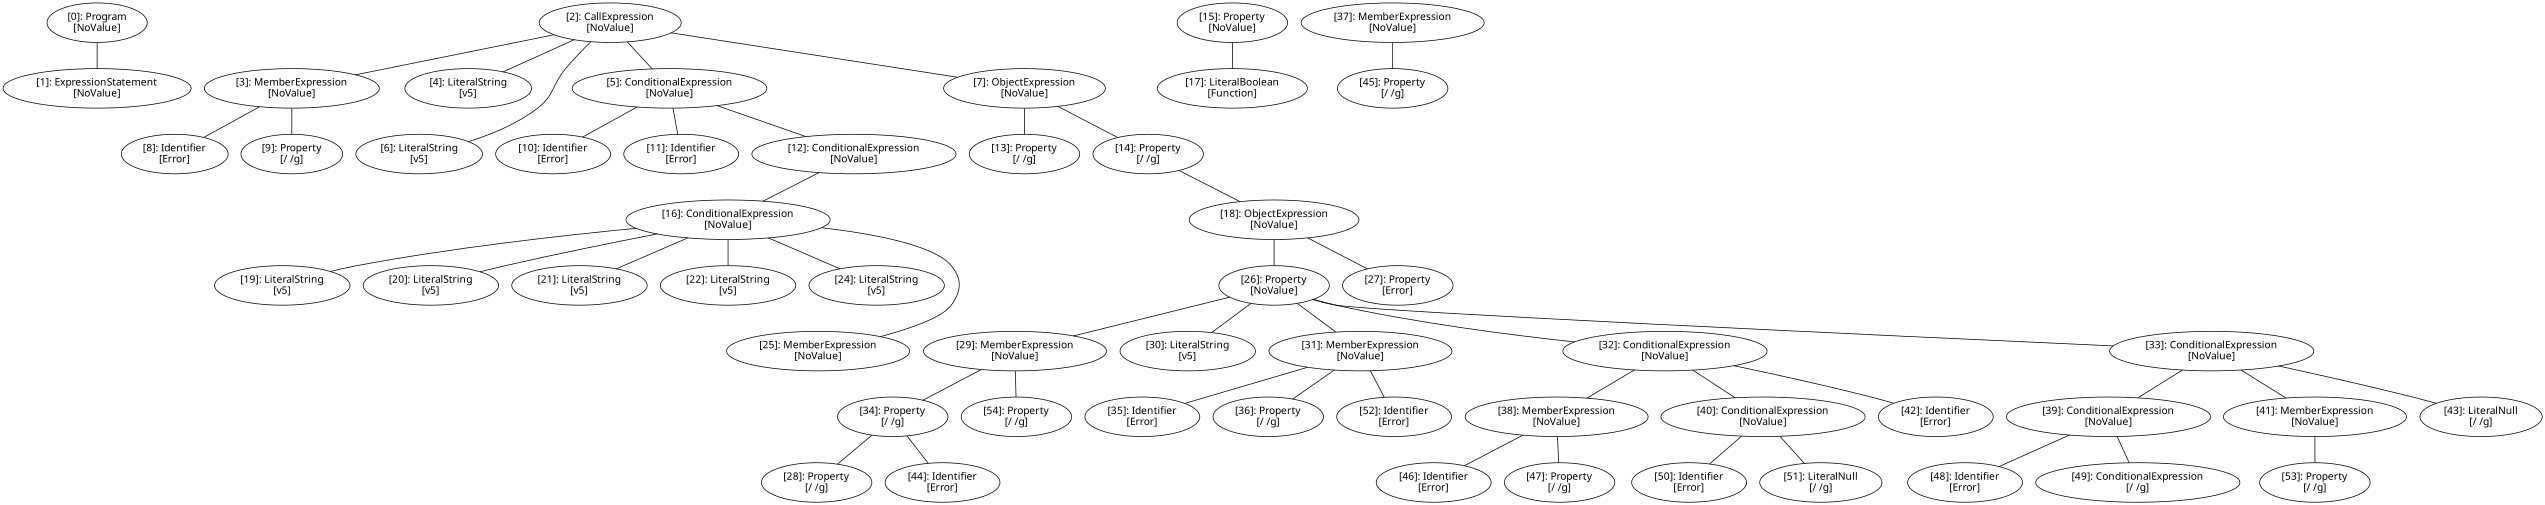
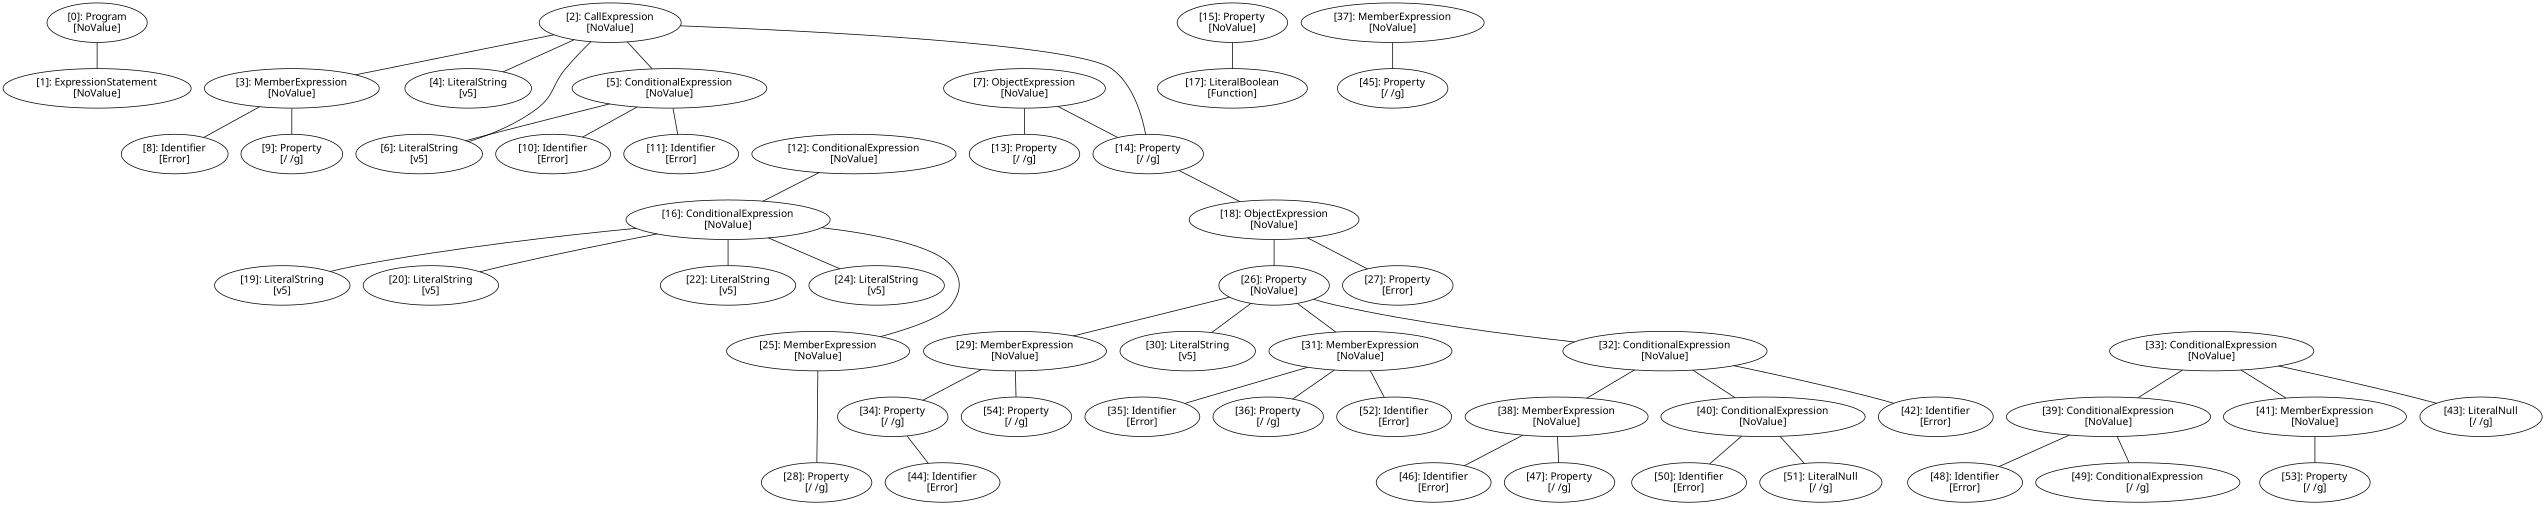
edge "[2]: CallExpression [NoValue]" -- "[7]: ObjectExpression [NoValue]": now "[2]: CallExpression [NoValue]" -- "[14]: Property [/ /g]"
edge "[5]: ConditionalExpression [NoValue]" -- "[12]: ConditionalExpression [NoValue]": now "[5]: ConditionalExpression [NoValue]" -- "[6]: LiteralString [v5]"
node "[21]: LiteralString [v5]": removed
edge "[26]: Property [NoValue]" -- "[33]: ConditionalExpression [NoValue]": removed
edge "[34]: Property [/ /g]" -- "[28]: Property [/ /g]": now "[25]: MemberExpression [NoValue]" -- "[28]: Property [/ /g]"
